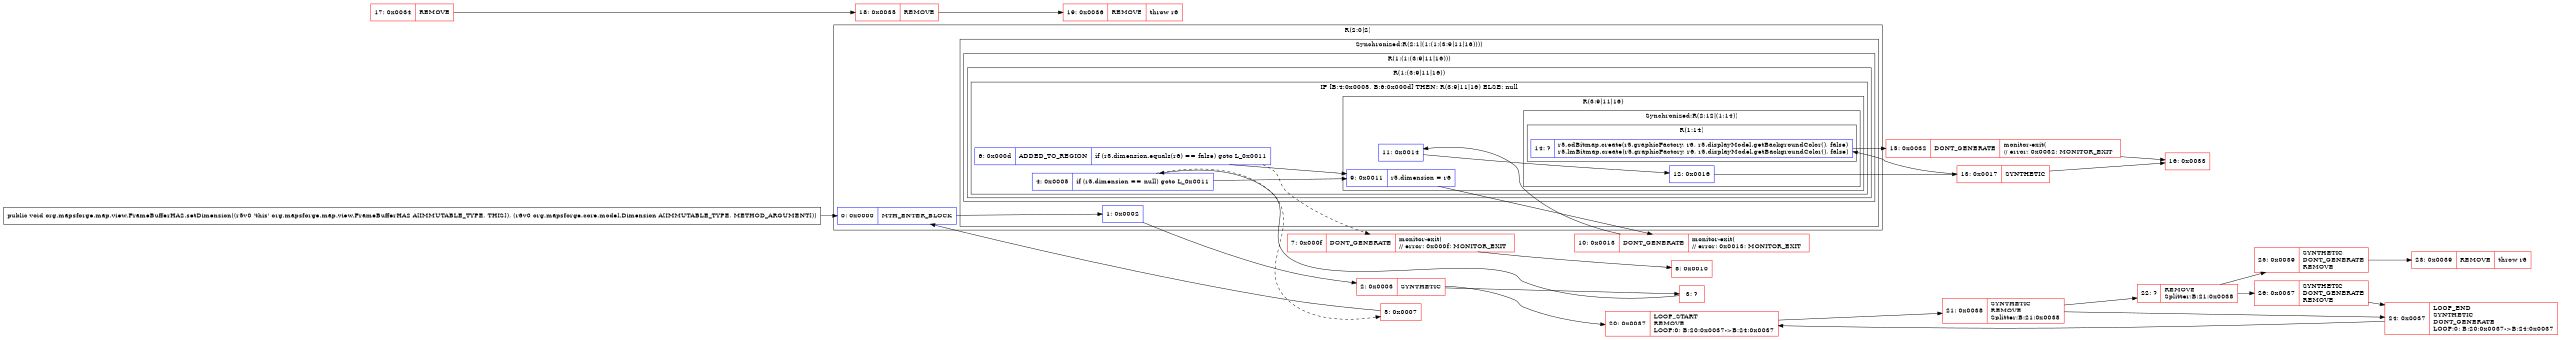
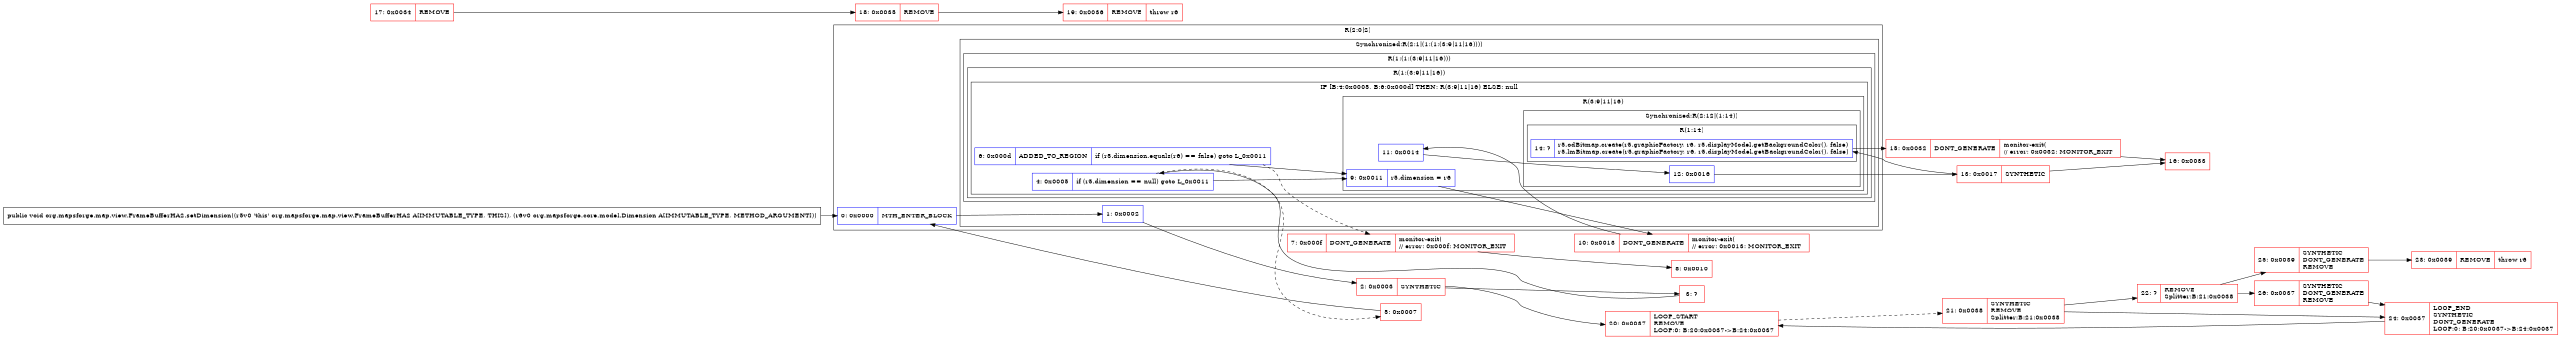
edge "20: 0x0037" -> "21: 0x0038": style solid -> dashed
